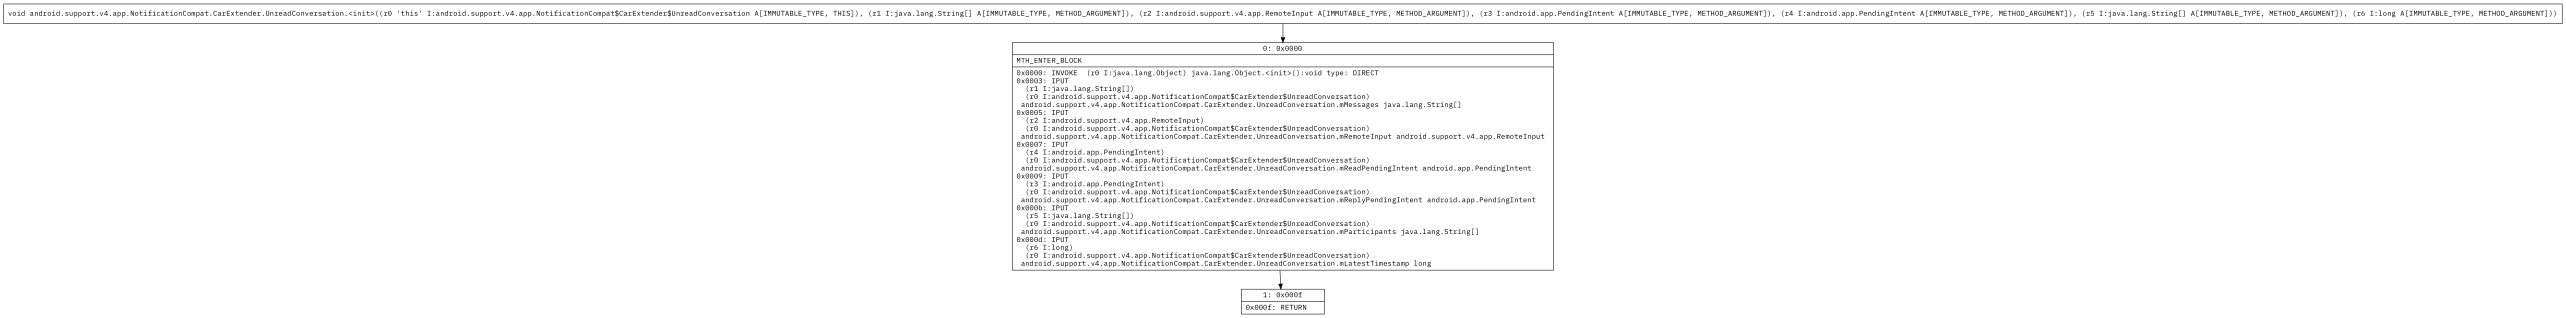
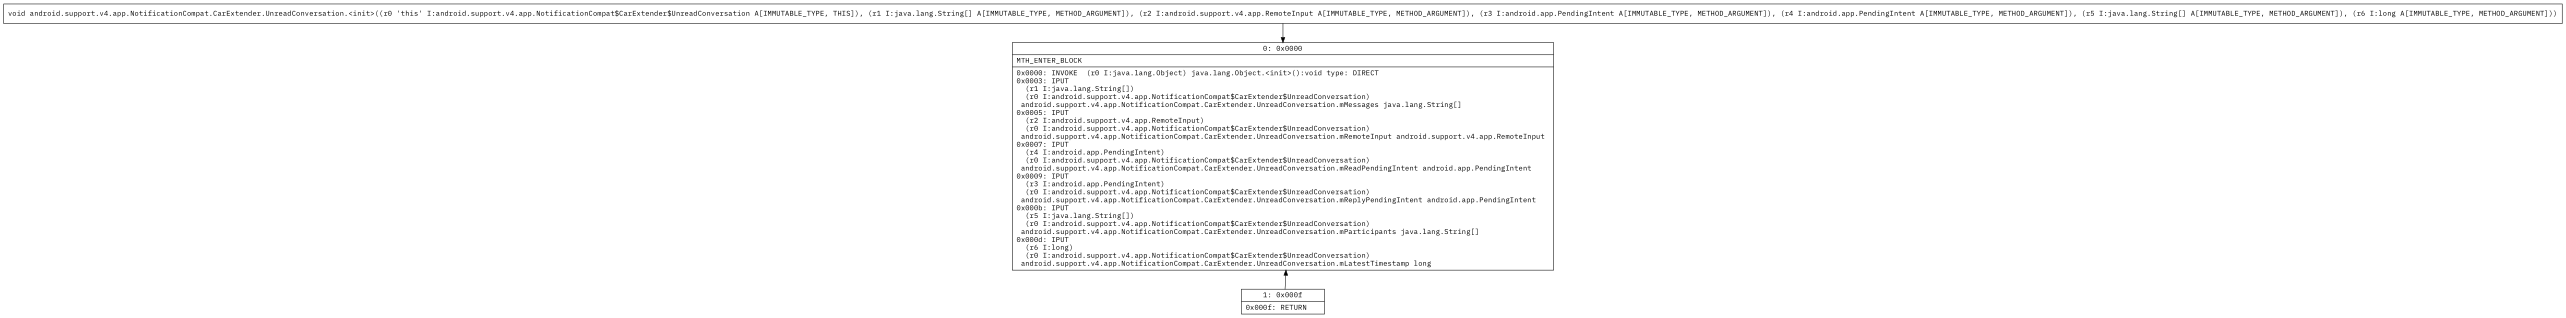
edge "0: 0x0000" -> "1: 0x000f": reversed
